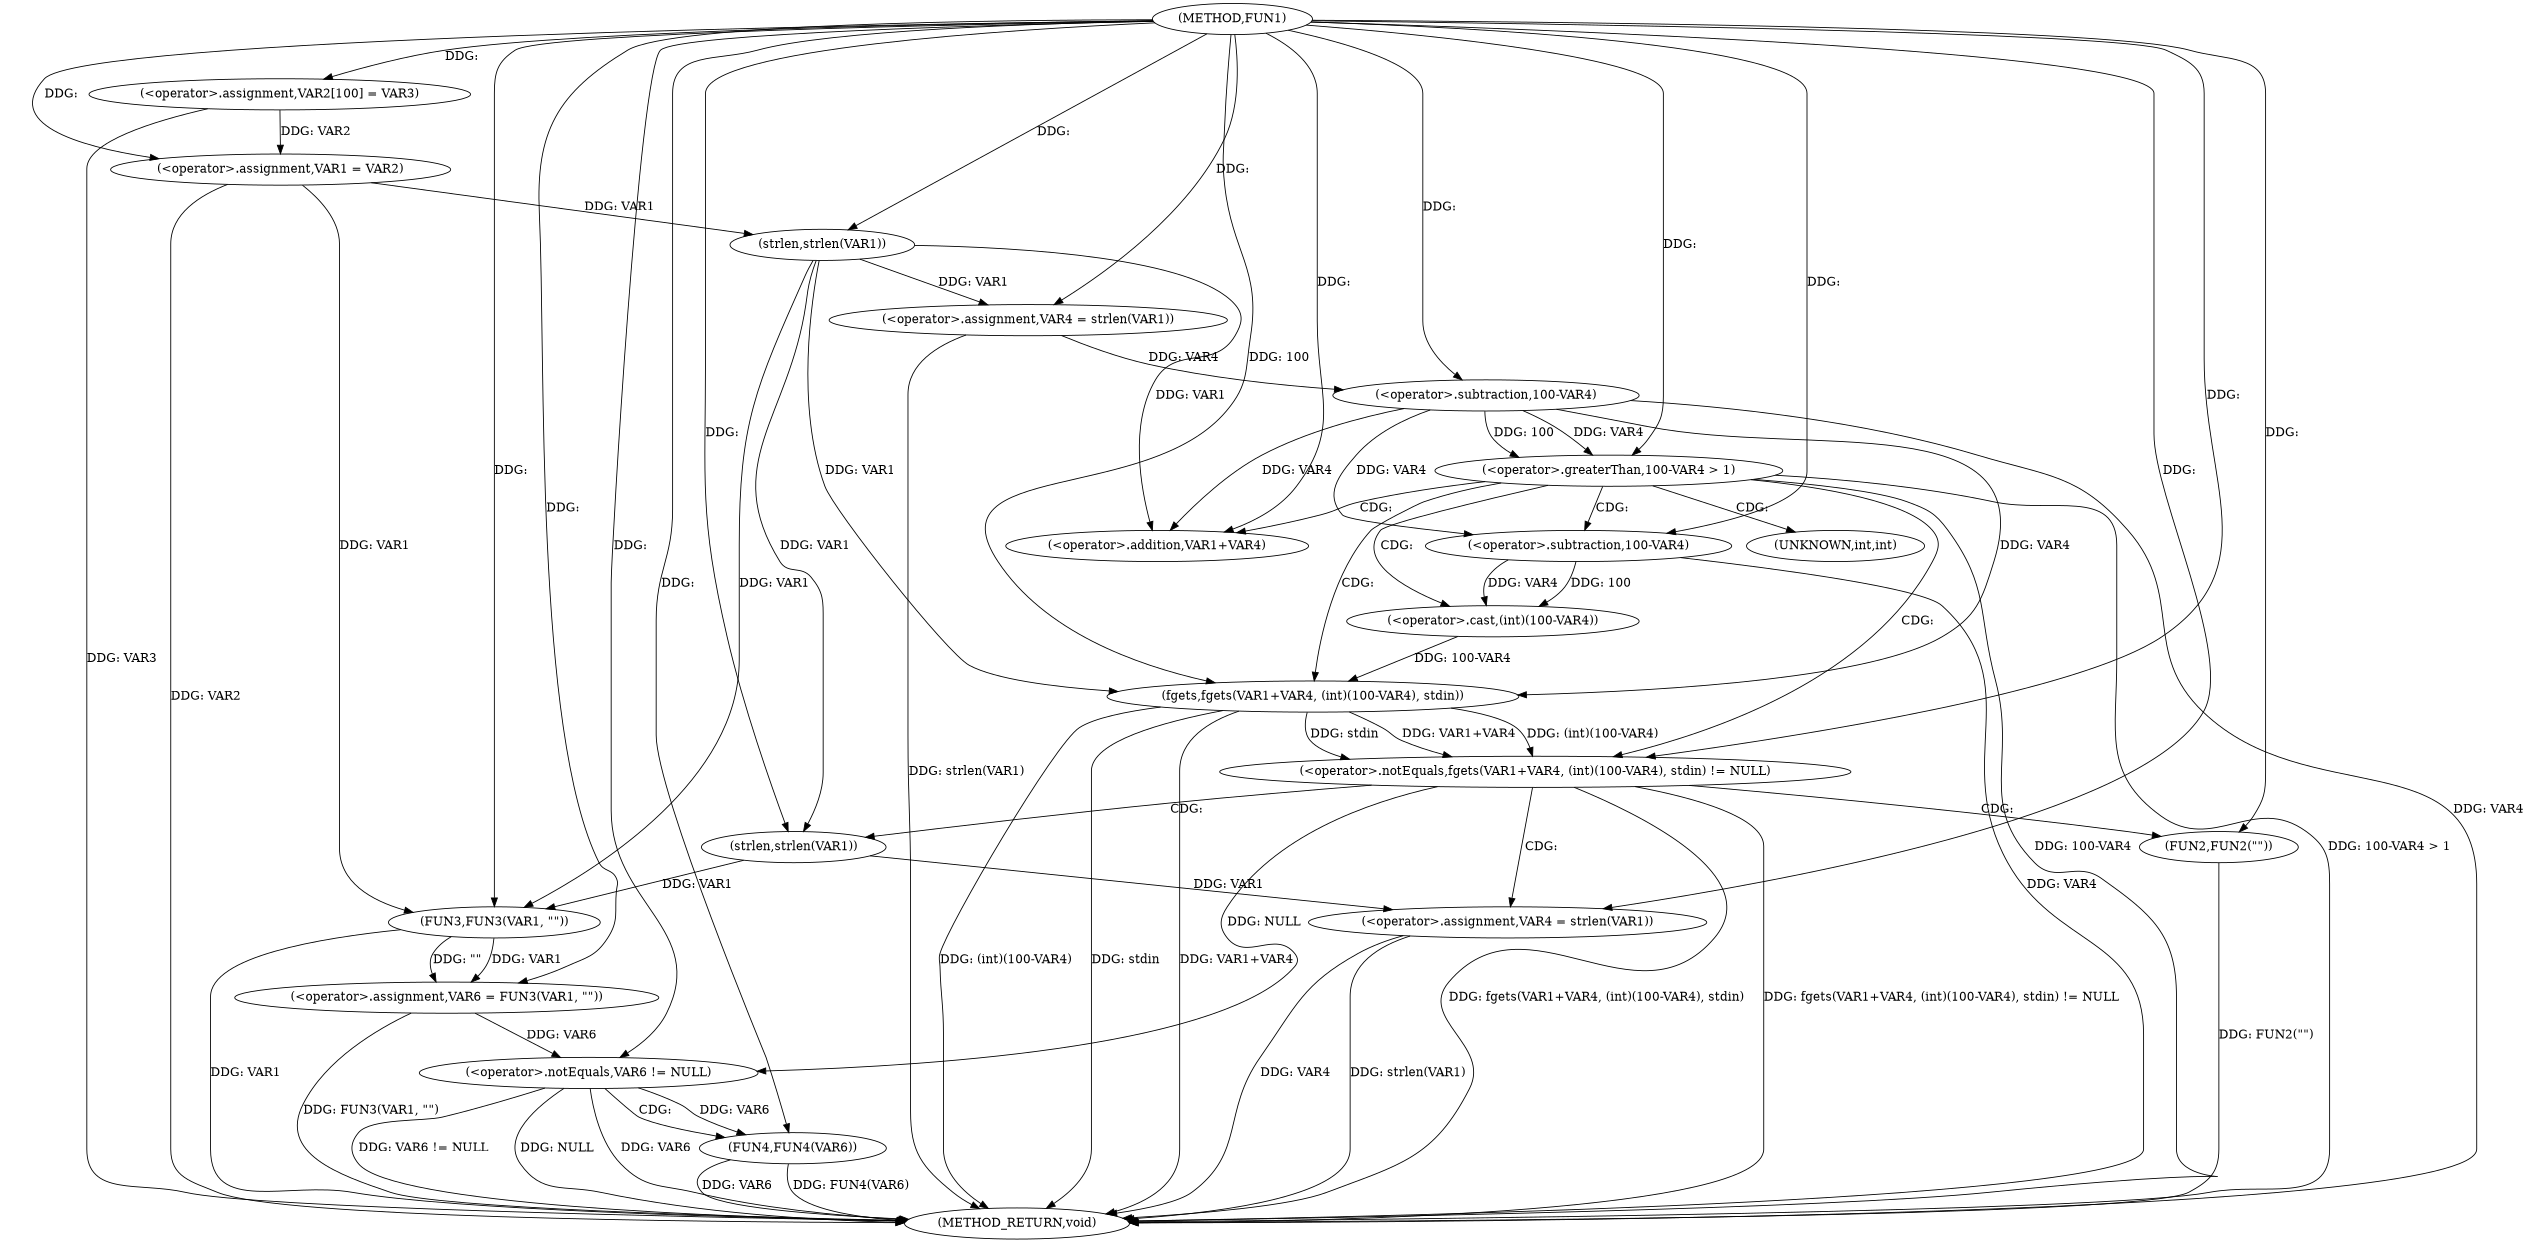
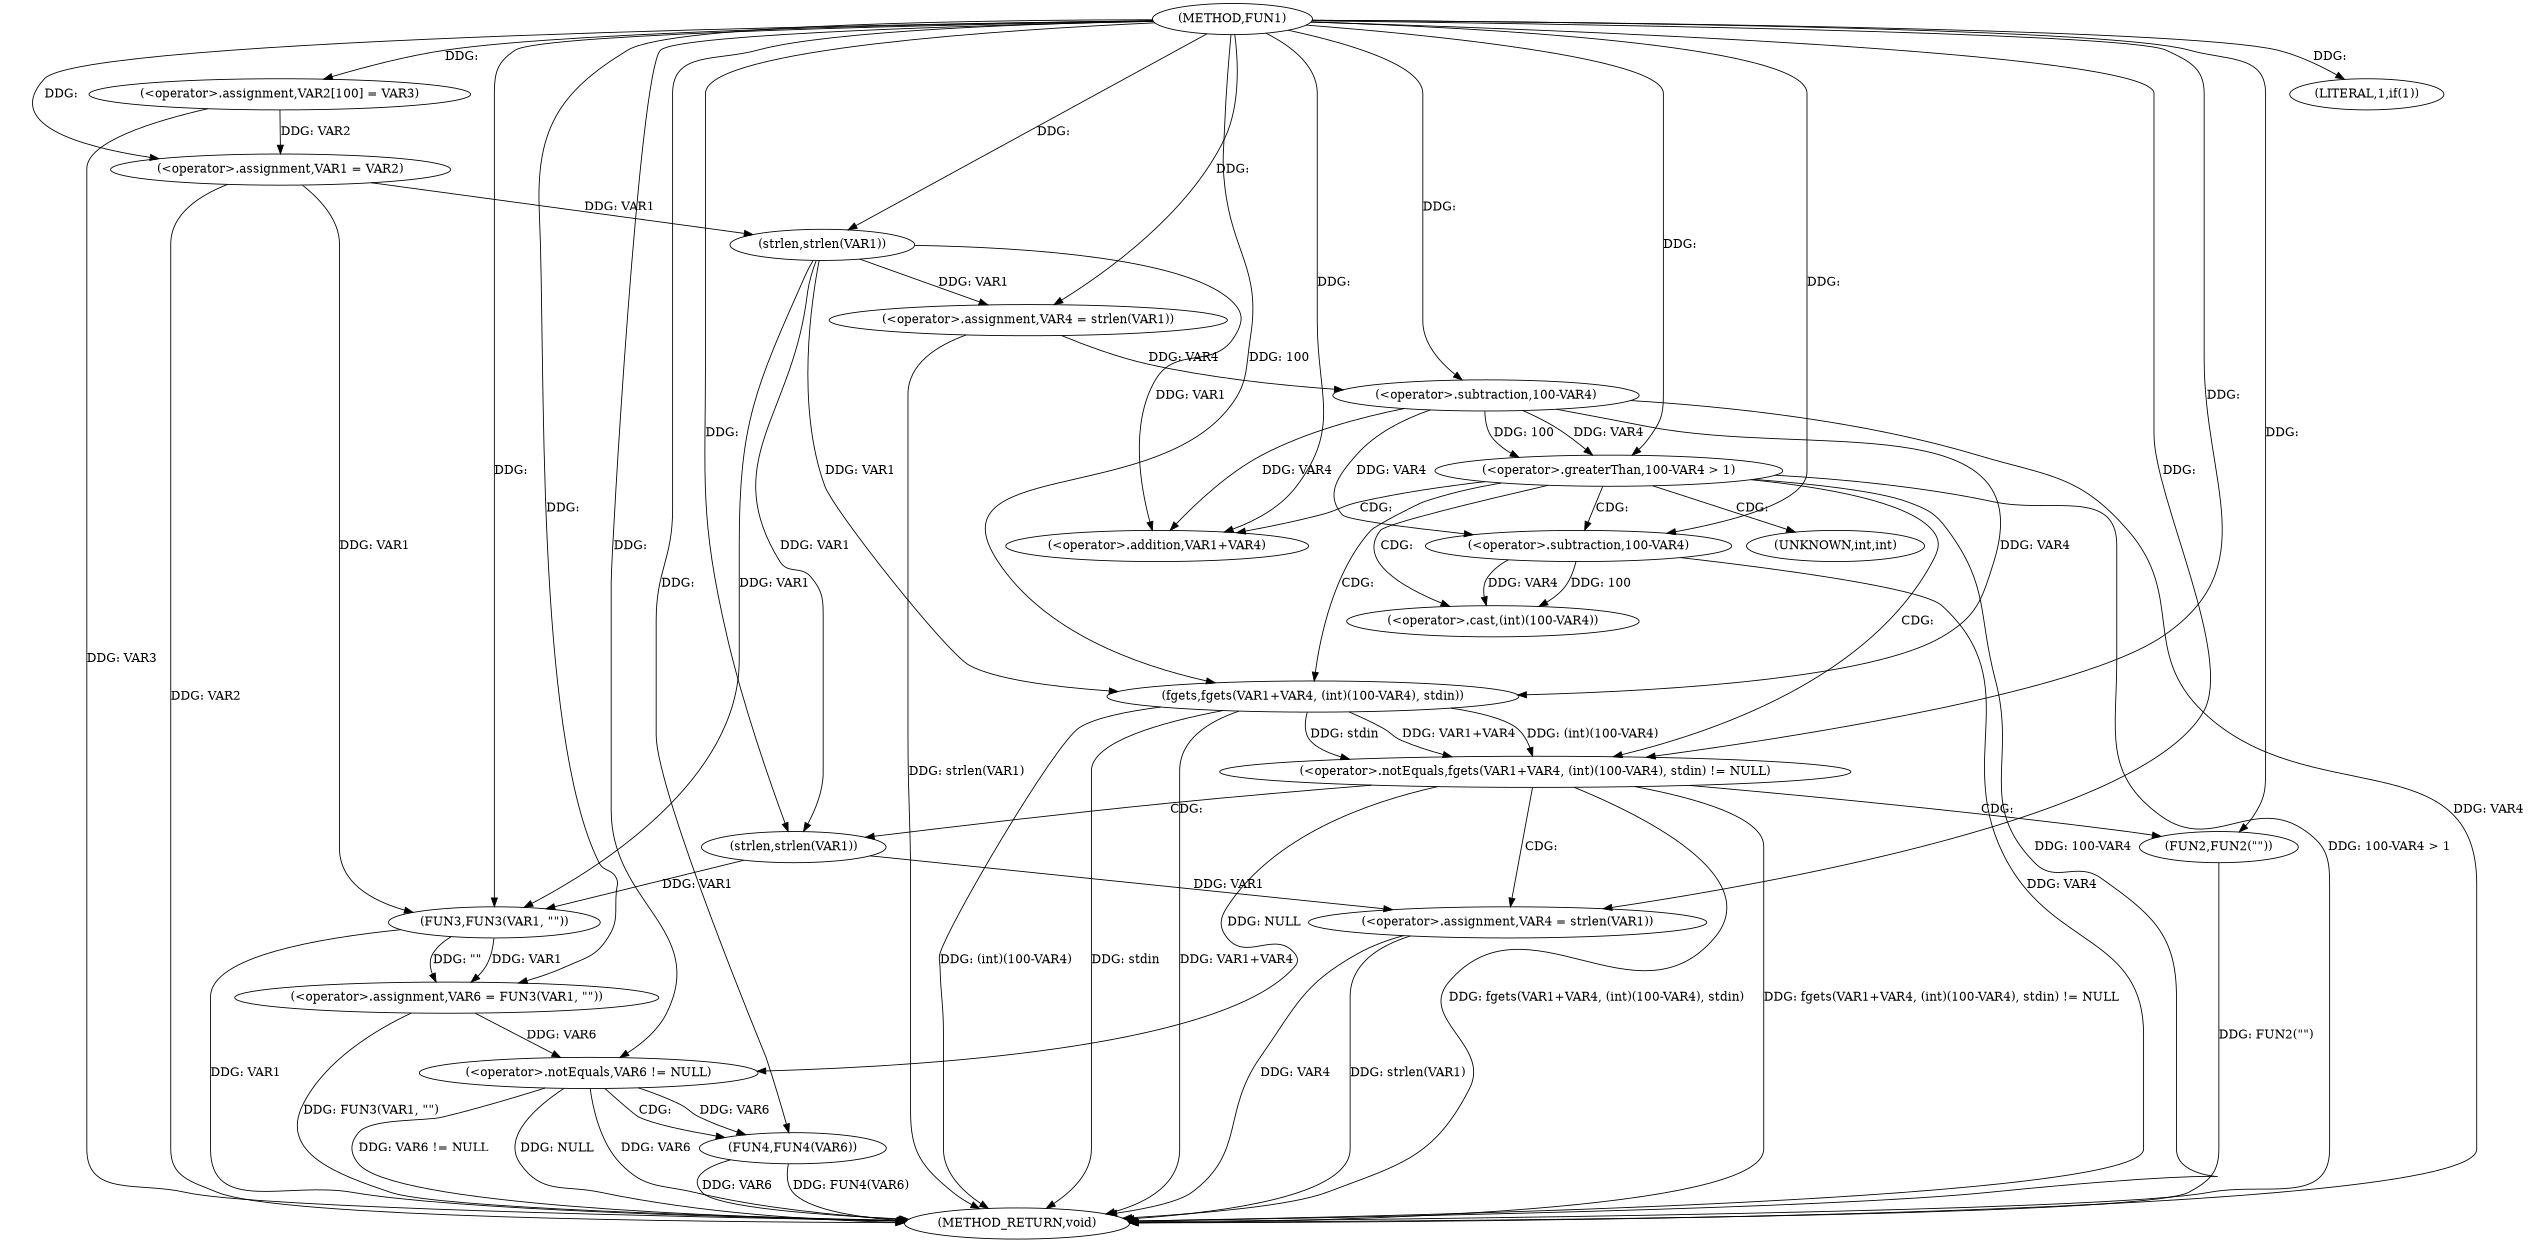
node "(LITERAL,1,if(1))": added
edge "(<operator>.cast,(int)(100-VAR4))" -> "(fgets,fgets(VAR1+VAR4, (int)(100-VAR4), stdin))": removed, label "DDG: 100-VAR4"
